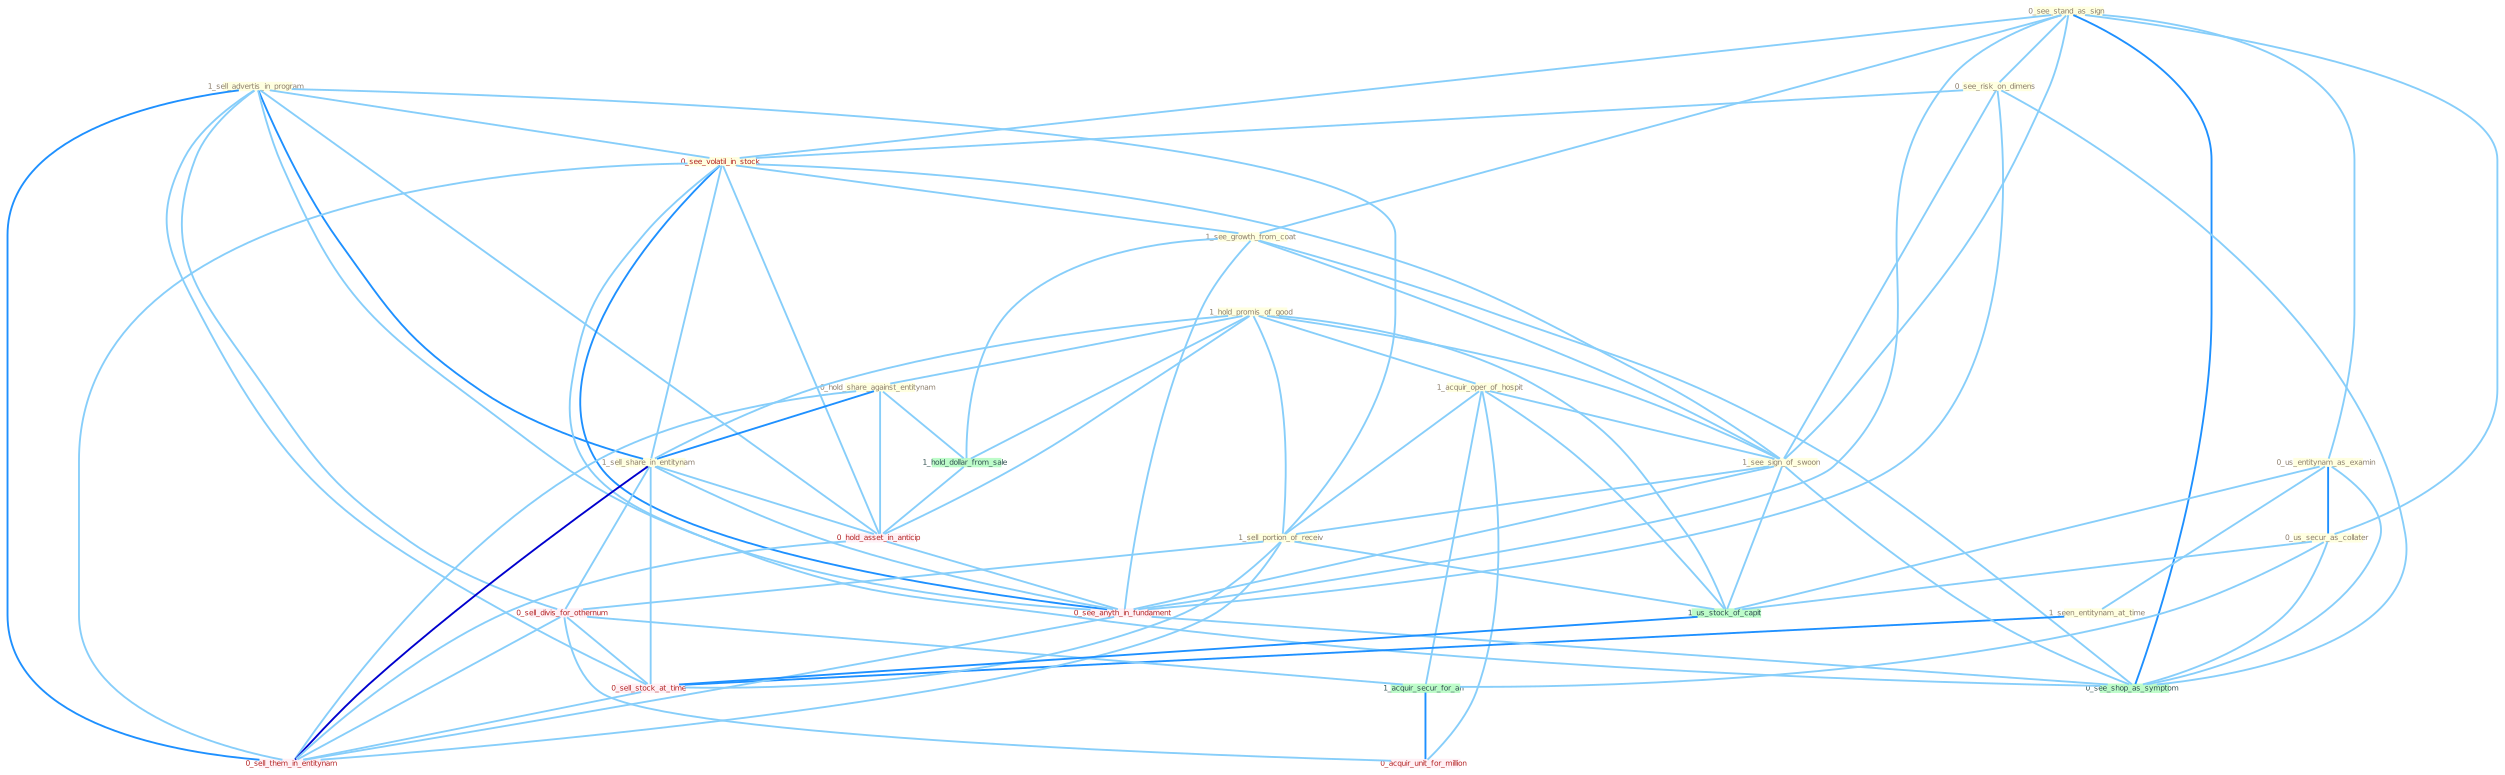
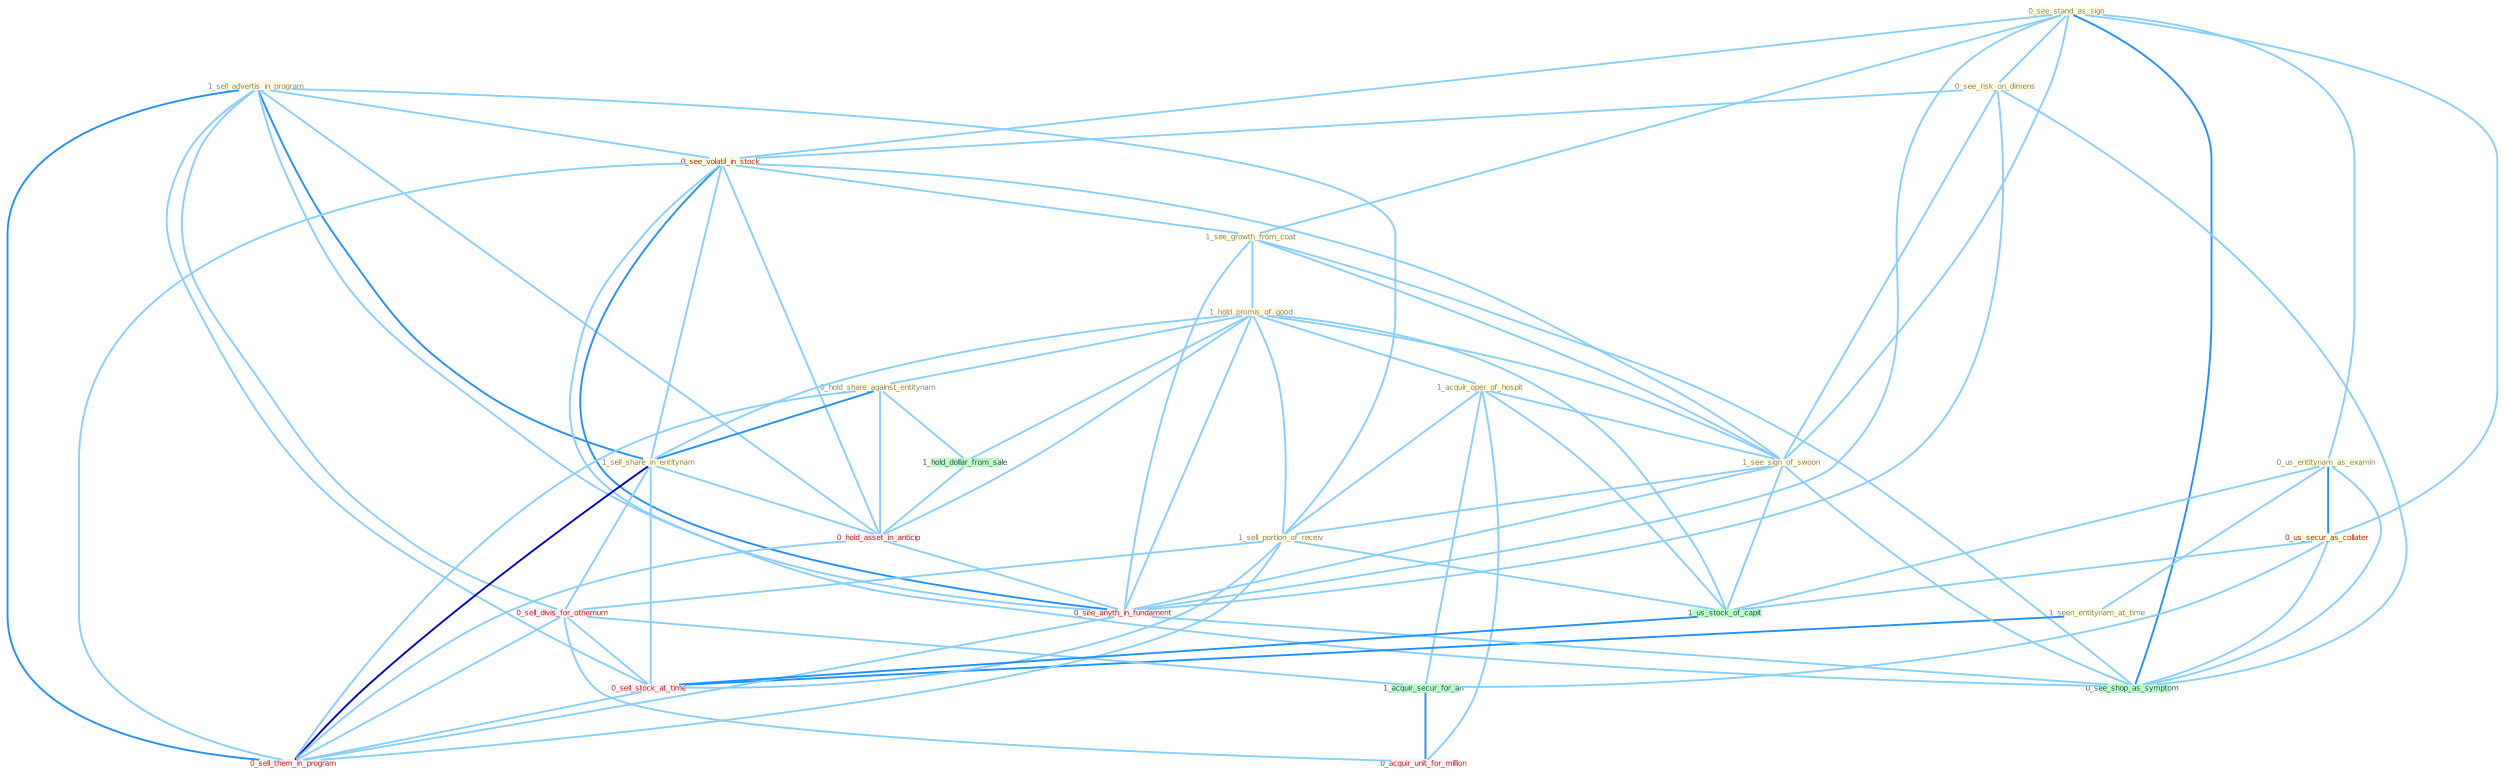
edge "1_see_growth_from_coat" -- "1_hold_dollar_from_sale": now "1_see_growth_from_coat" -- "1_hold_promis_of_good"
node "0_us_secur_as_collater": fontcolor #8b7d6b -> #b22222
edge "1_sell_share_in_entitynam" -- "0_see_anyth_in_fundament": now "1_hold_promis_of_good" -- "0_see_anyth_in_fundament"
node "0_sell_them_in_entitynam": label "0_sell_them_in_entitynam" -> "0_sell_them_in_program"
